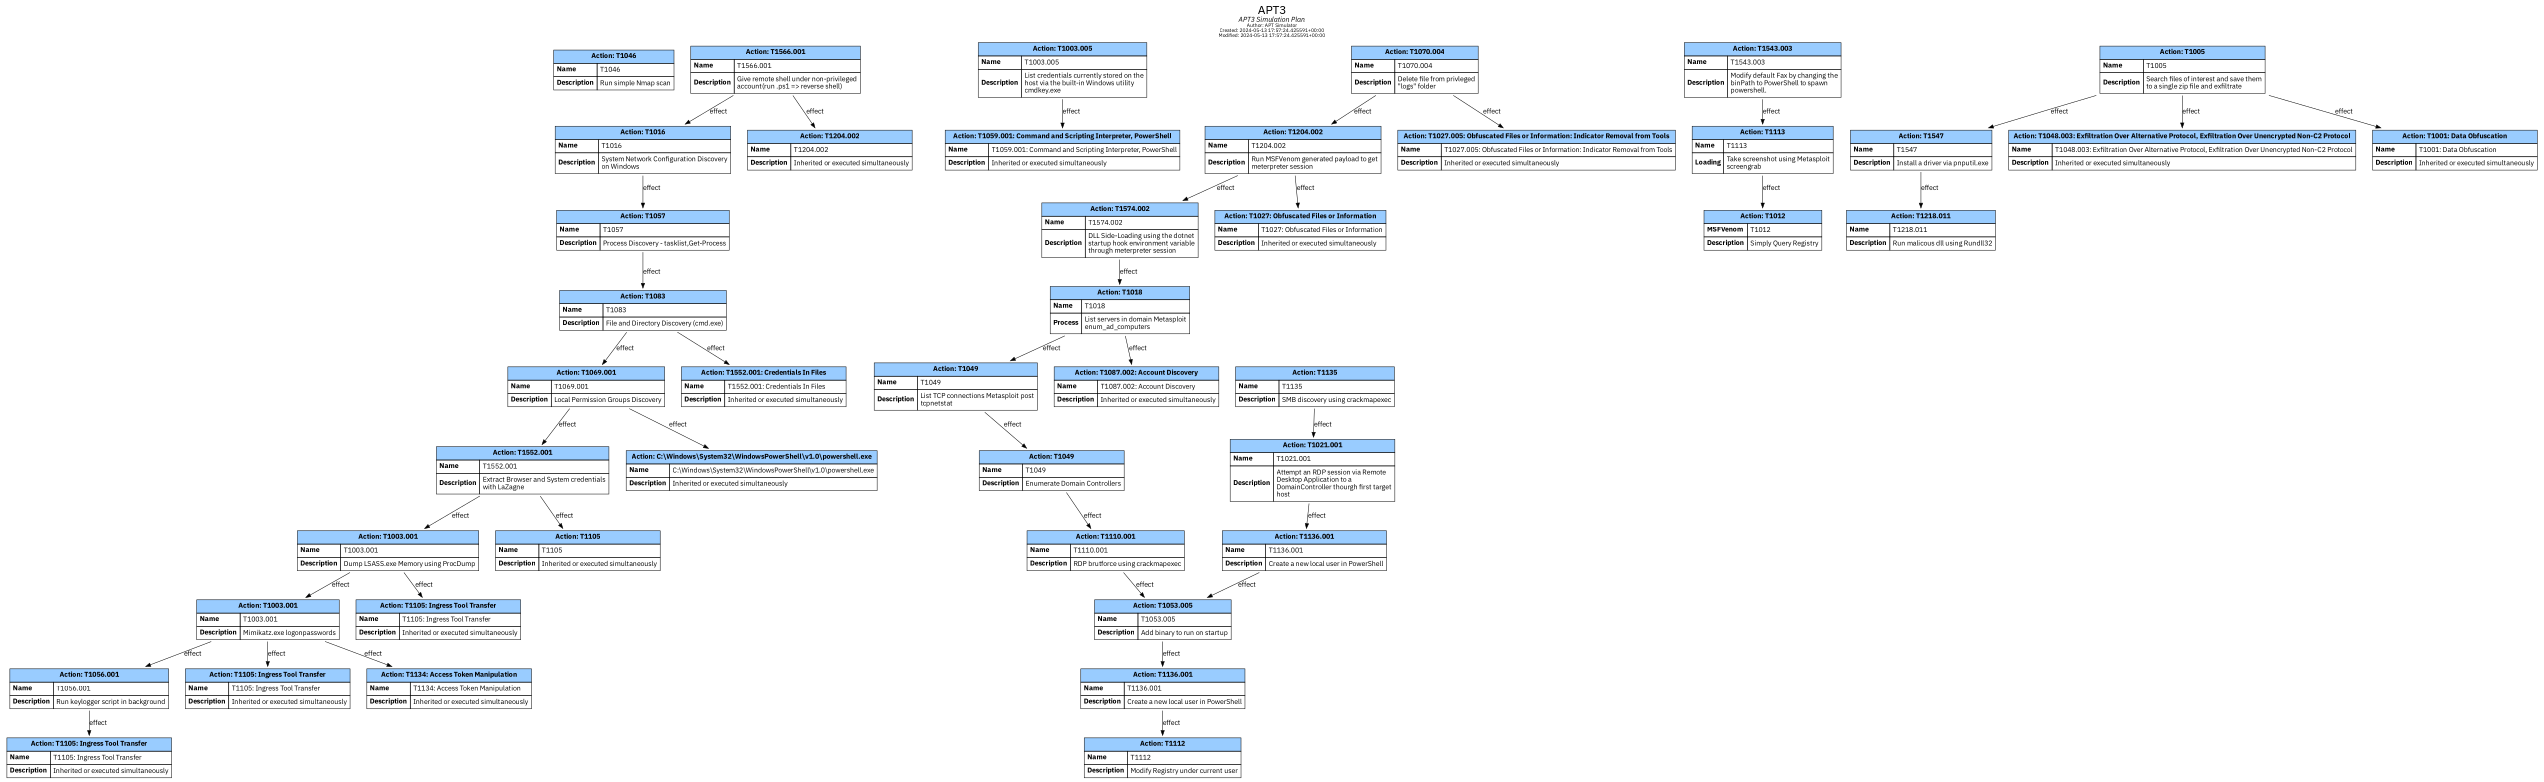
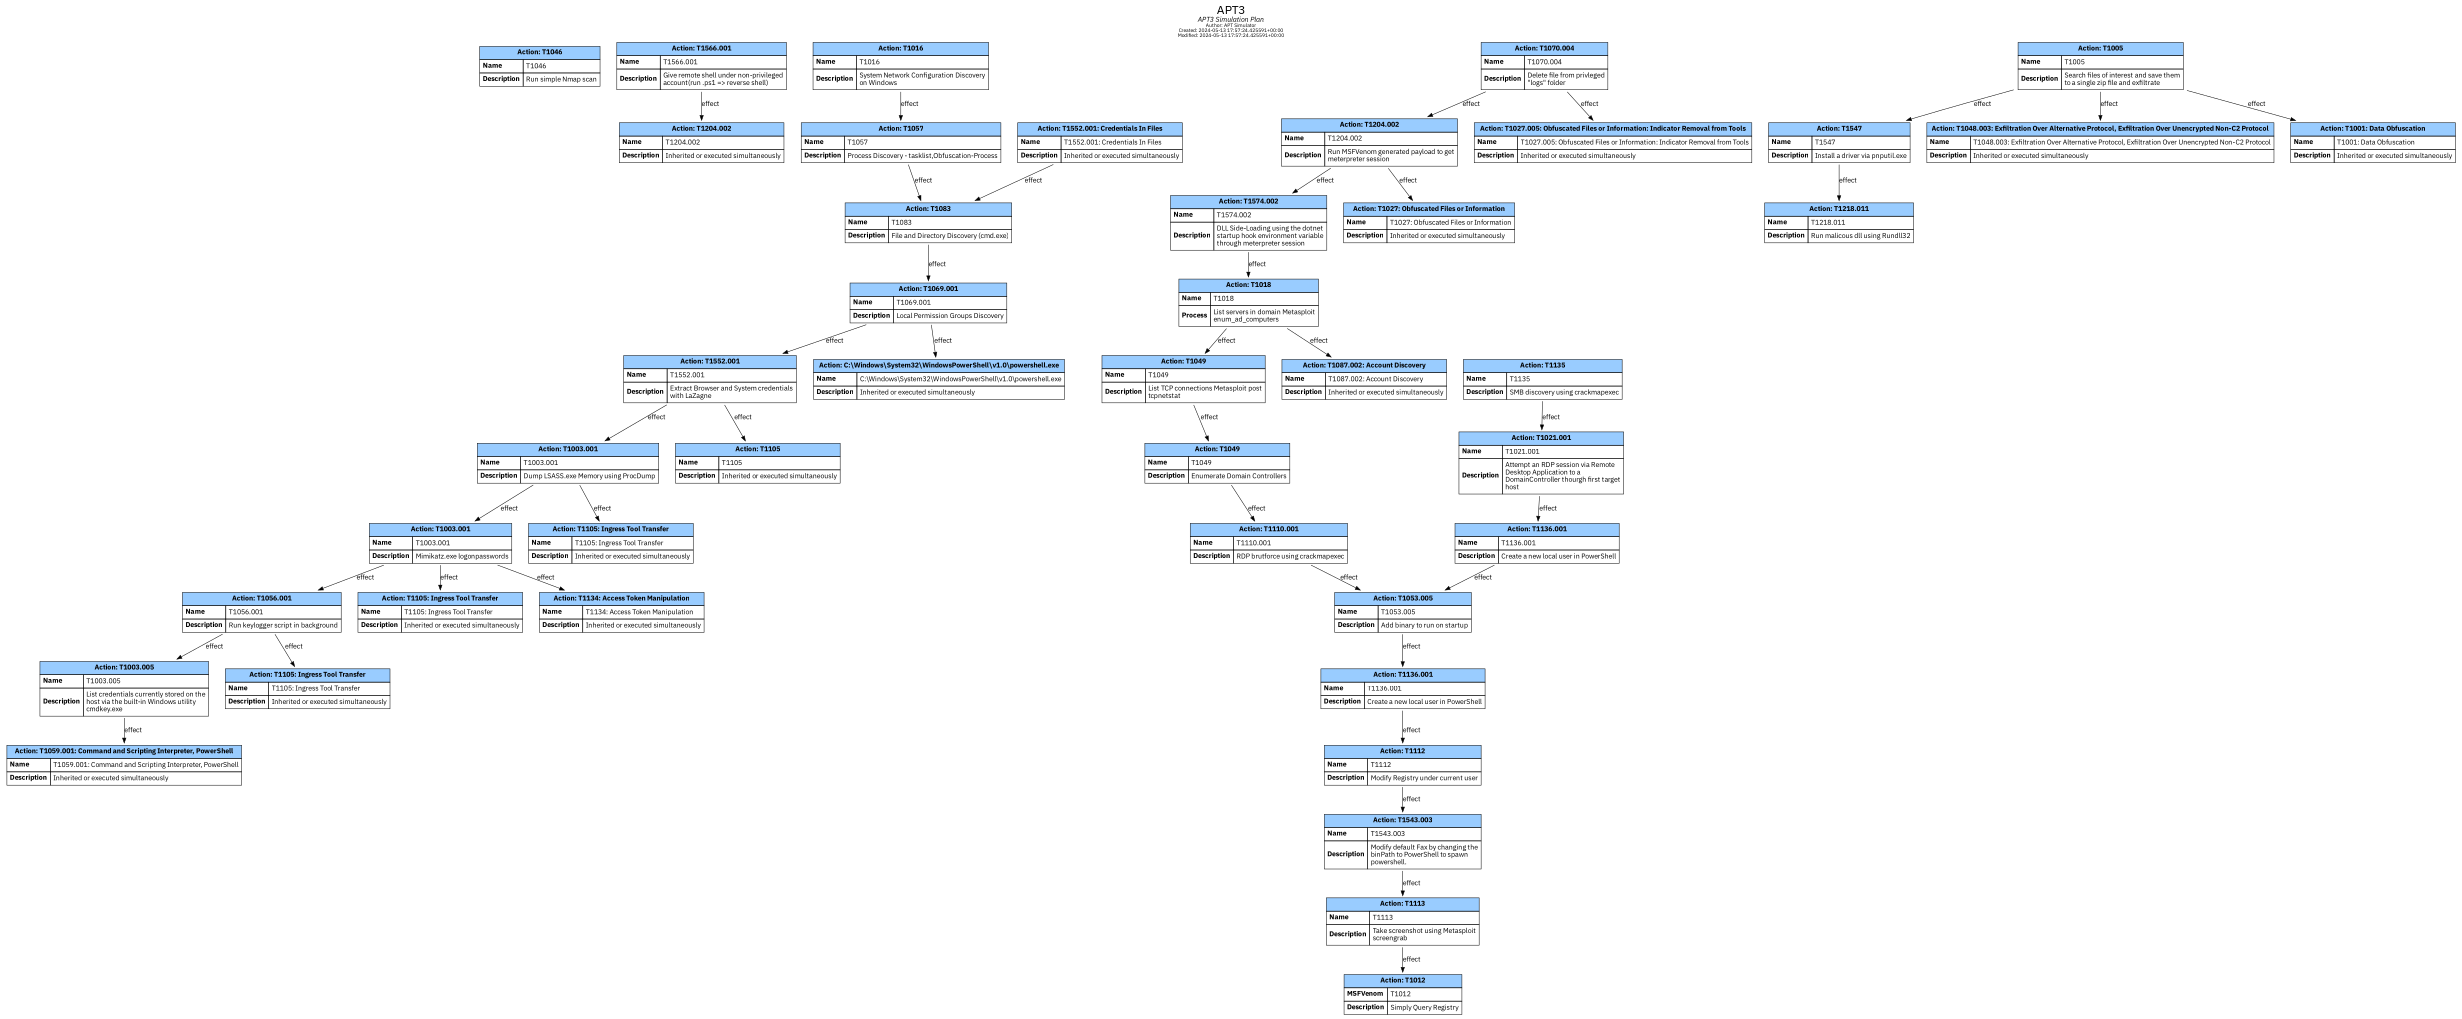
edge "Action: T1566.001" -> "Action: T1016": removed, label "effect"
node "Action: T1113": text "Loading" -> "Description"
node "Action: T1057": text "Process Discovery - tasklist,Get-Process" -> "Process Discovery - tasklist,Obfuscation-Process"
edge "Action: T1083" -> "Action: T1552.001: Credentials In Files": reversed
edge "Action: T1056.001" -> "Action: T1003.005": added, label "effect"
edge "Action: T1112" -> "Action: T1543.003": added, label "effect"
